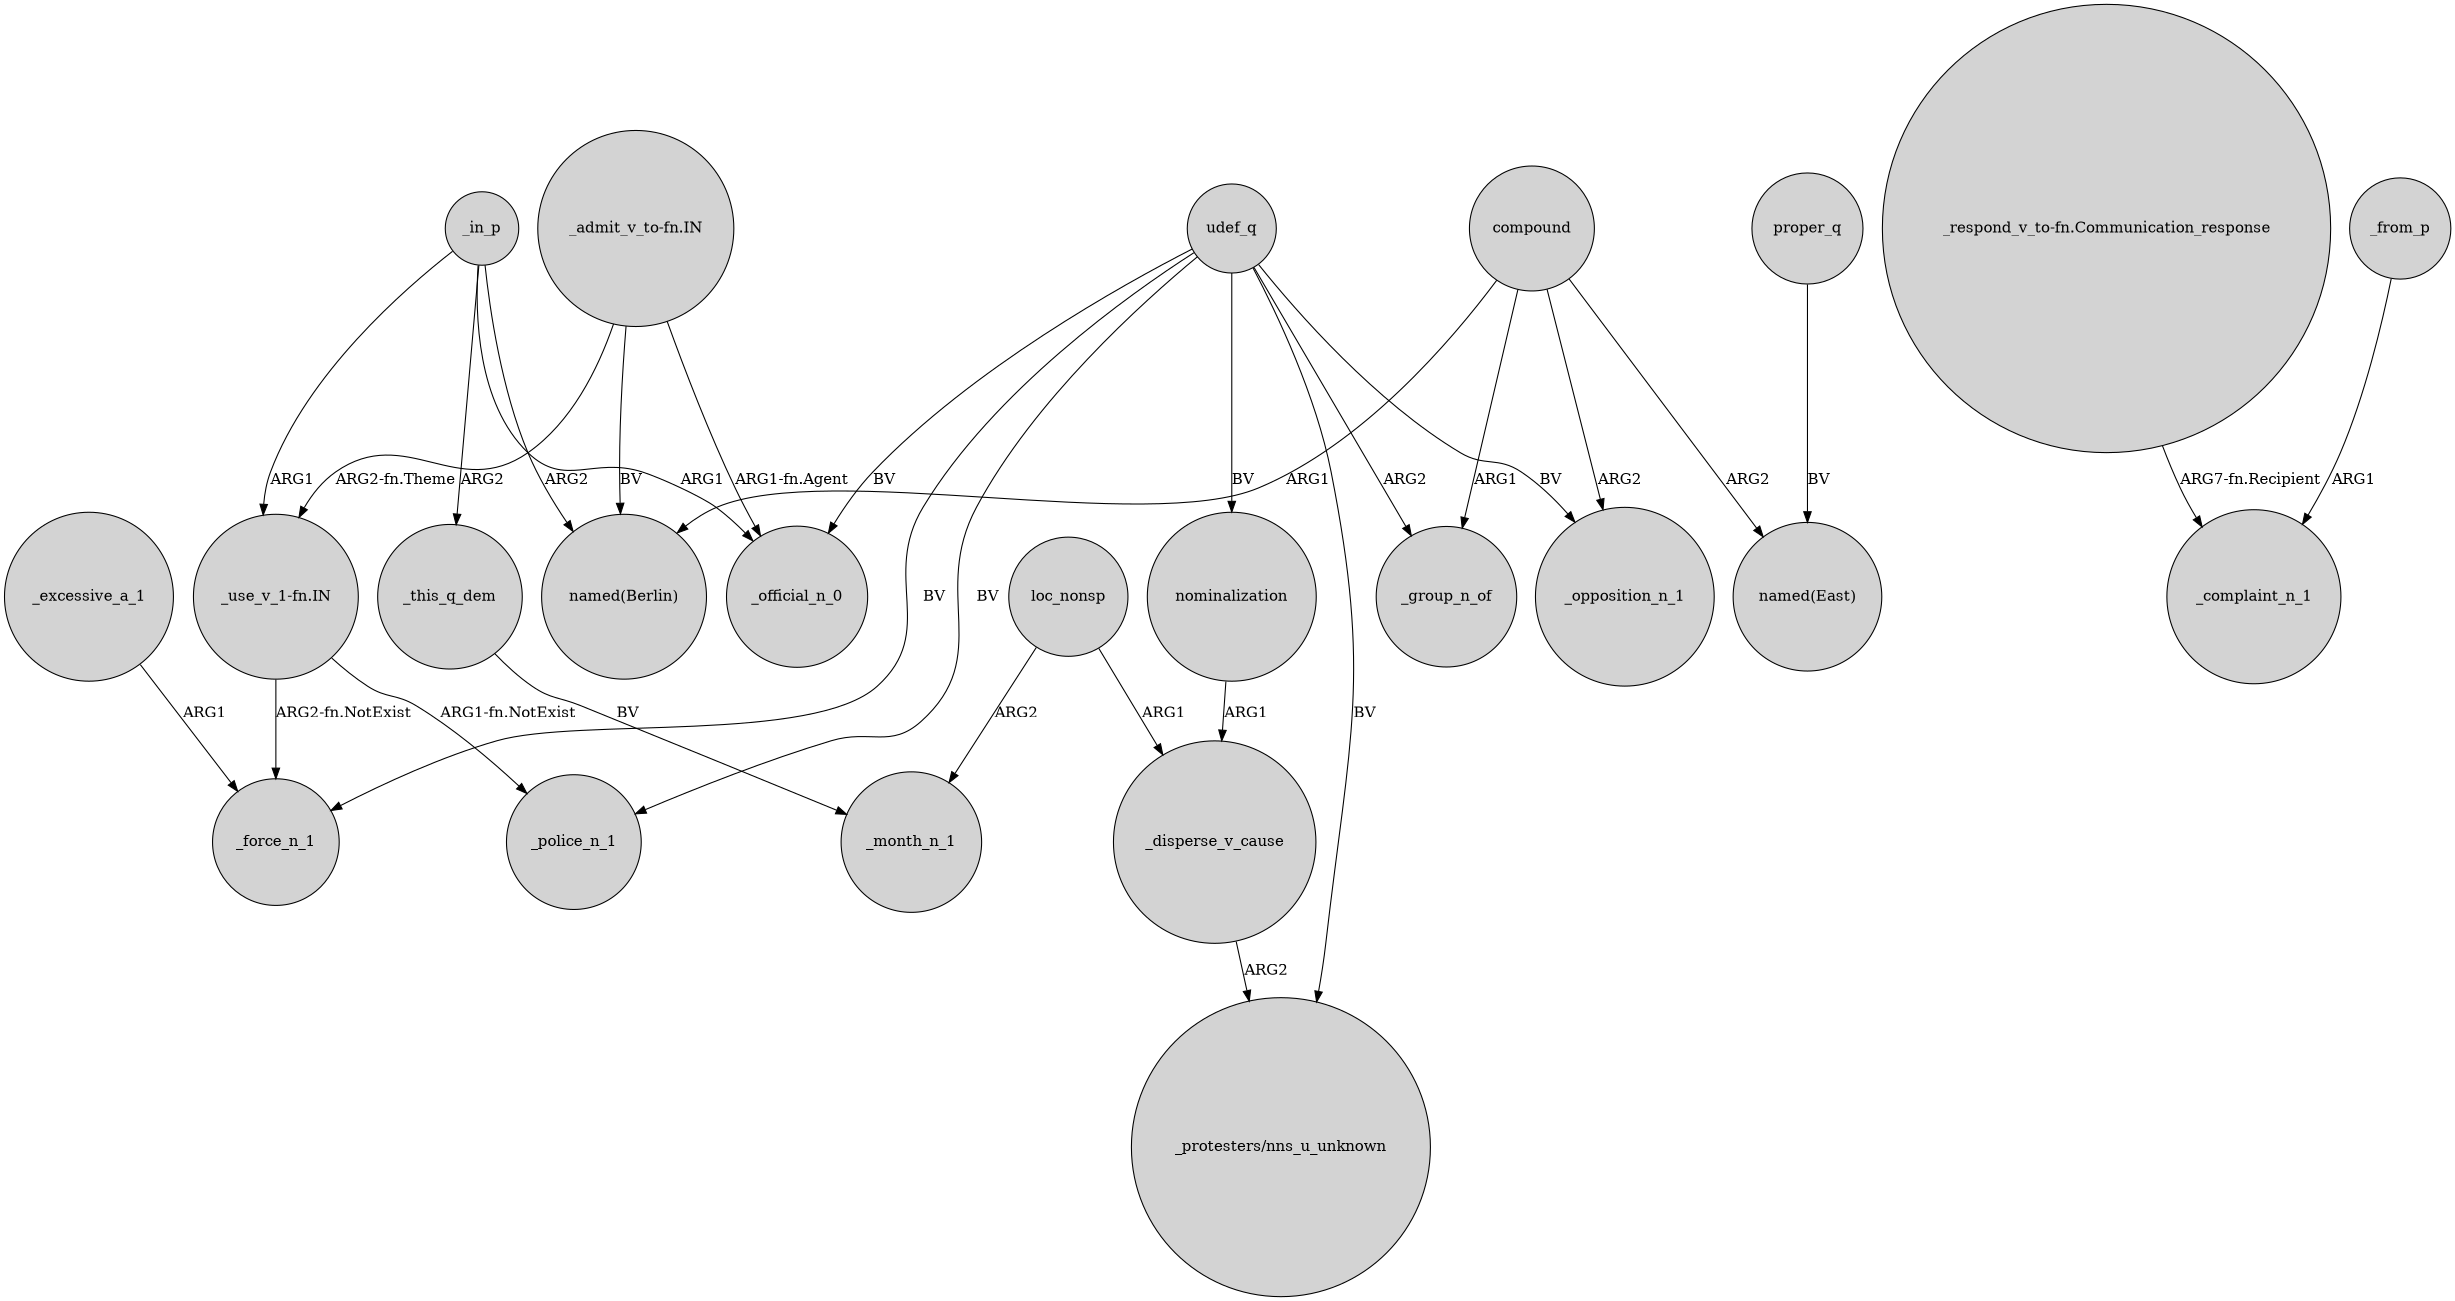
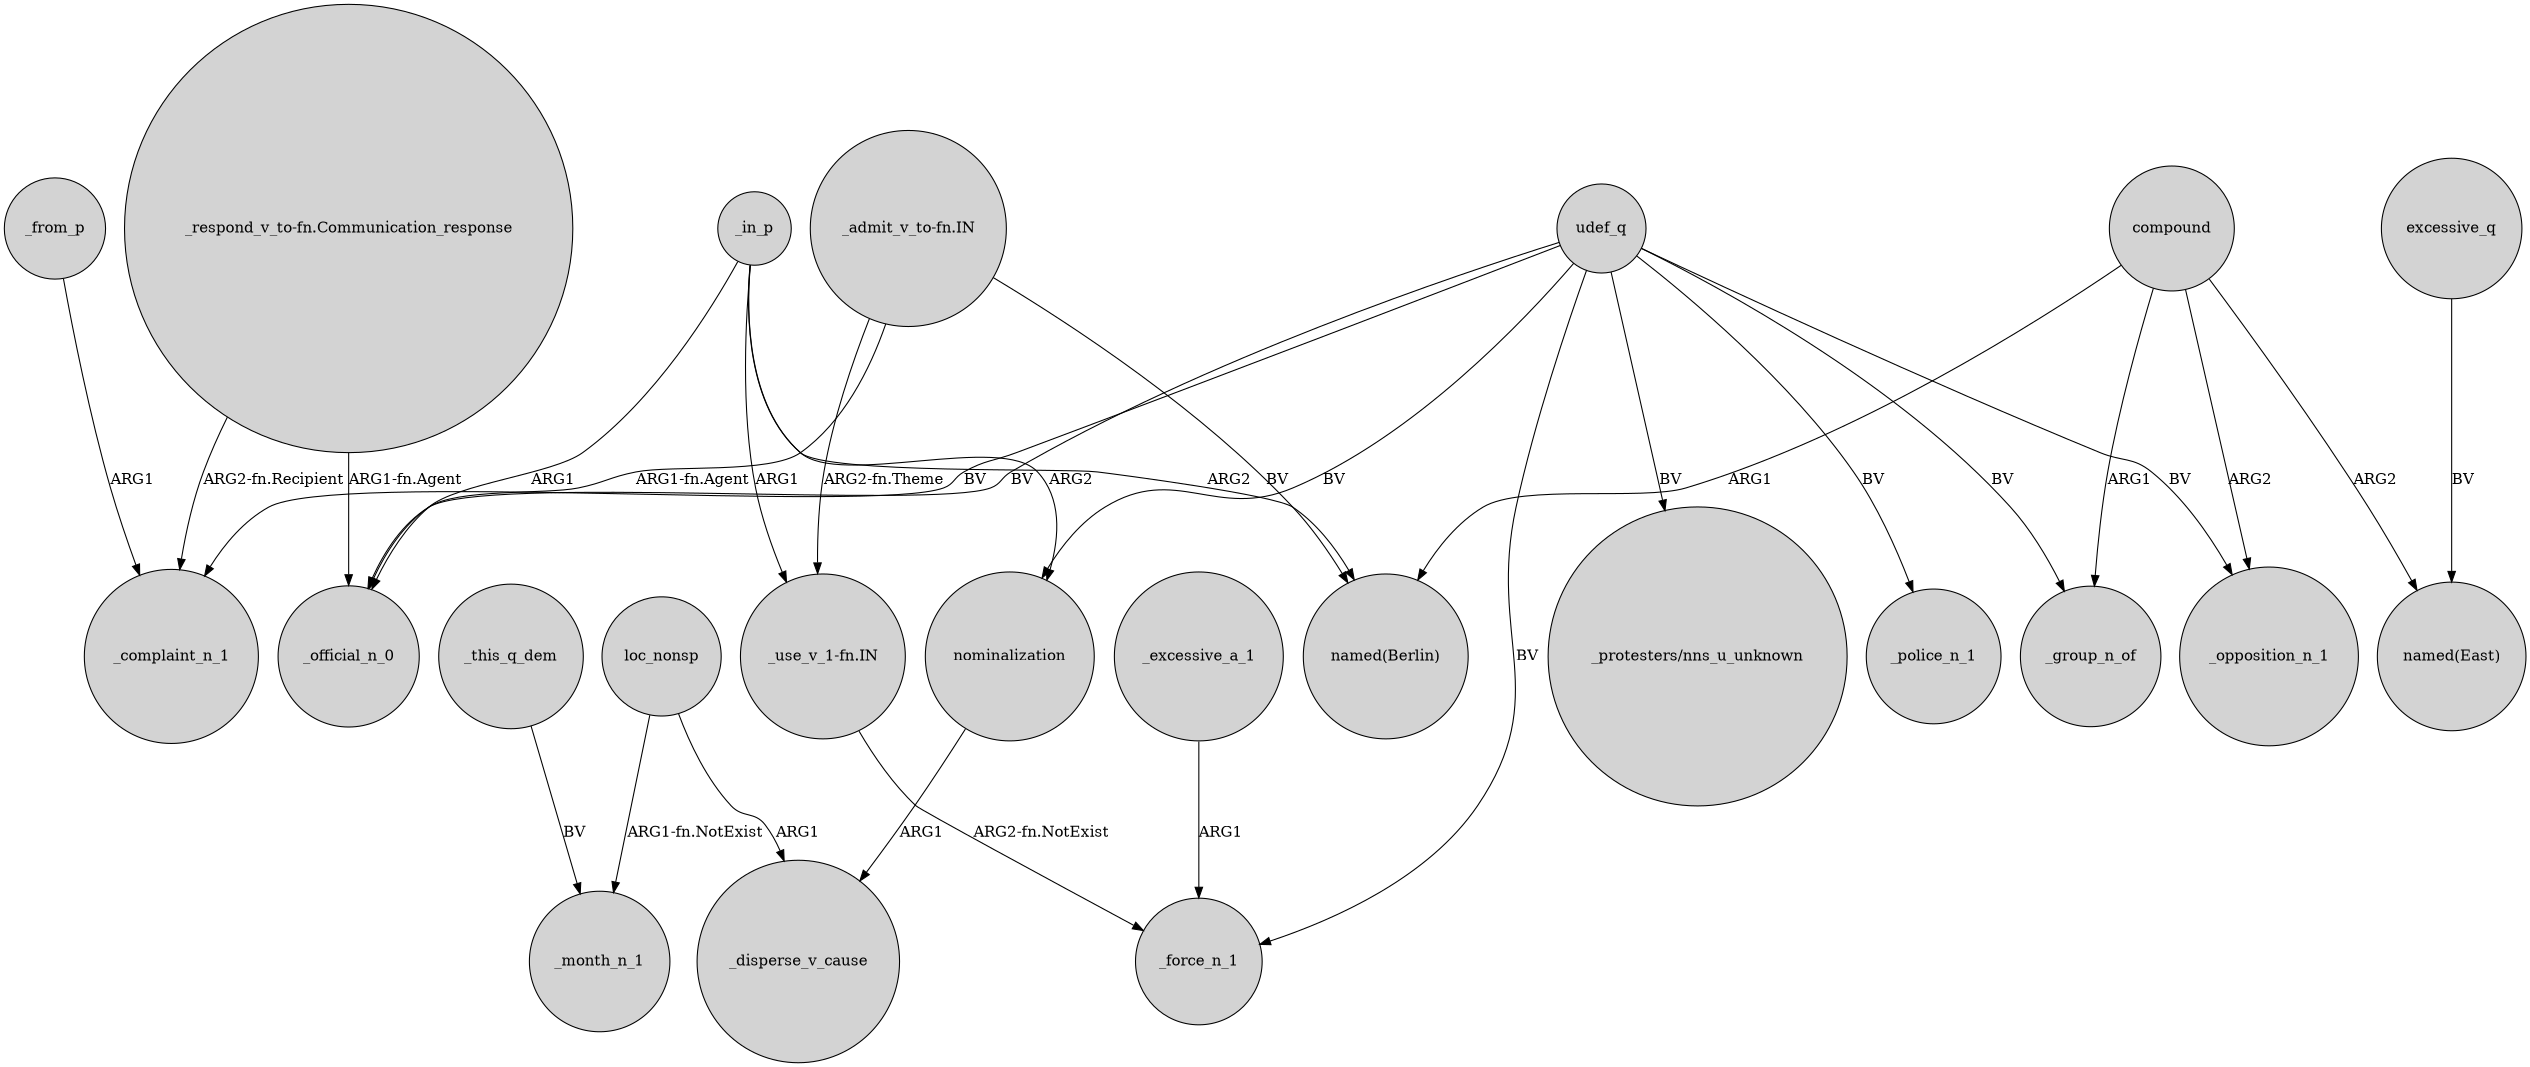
node "proper_q": label "proper_q" -> "excessive_q"
edge "_in_p" -> "_this_q_dem": now "_in_p" -> "nominalization"
edge "udef_q" -> "_complaint_n_1": added, label "BV"
edge "udef_q" -> "_group_n_of": label "ARG2" -> "BV"
edge "_respond_v_to-fn.Communication_response" -> "_complaint_n_1": label "ARG7-fn.Recipient" -> "ARG2-fn.Recipient"
edge "_respond_v_to-fn.Communication_response" -> "_official_n_0": added, label "ARG1-fn.Agent"
edge "_use_v_1-fn.IN" -> "_police_n_1": removed, label "ARG1-fn.NotExist"
edge "loc_nonsp" -> "_month_n_1": label "ARG2" -> "ARG1-fn.NotExist"
edge "_disperse_v_cause" -> "_protesters/nns_u_unknown": removed, label "ARG2"
